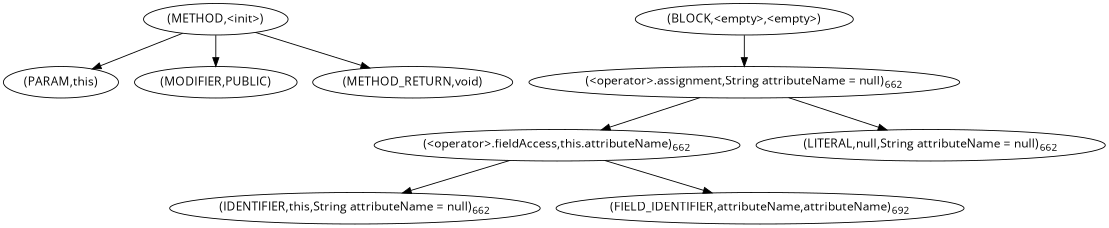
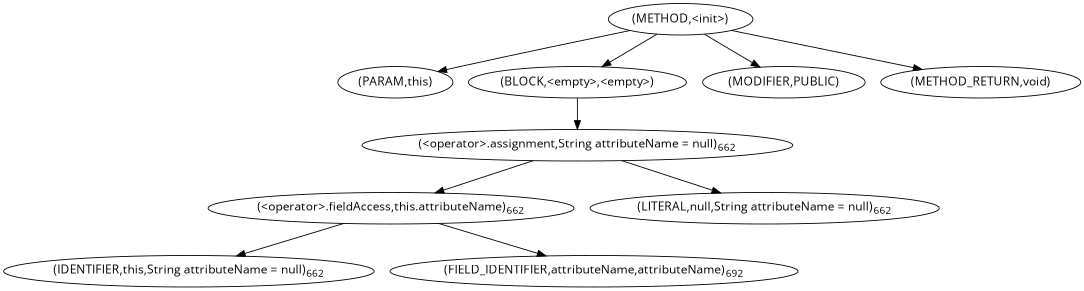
edge "(METHOD,<init>)" -> "(BLOCK,<empty>,<empty>)": added
